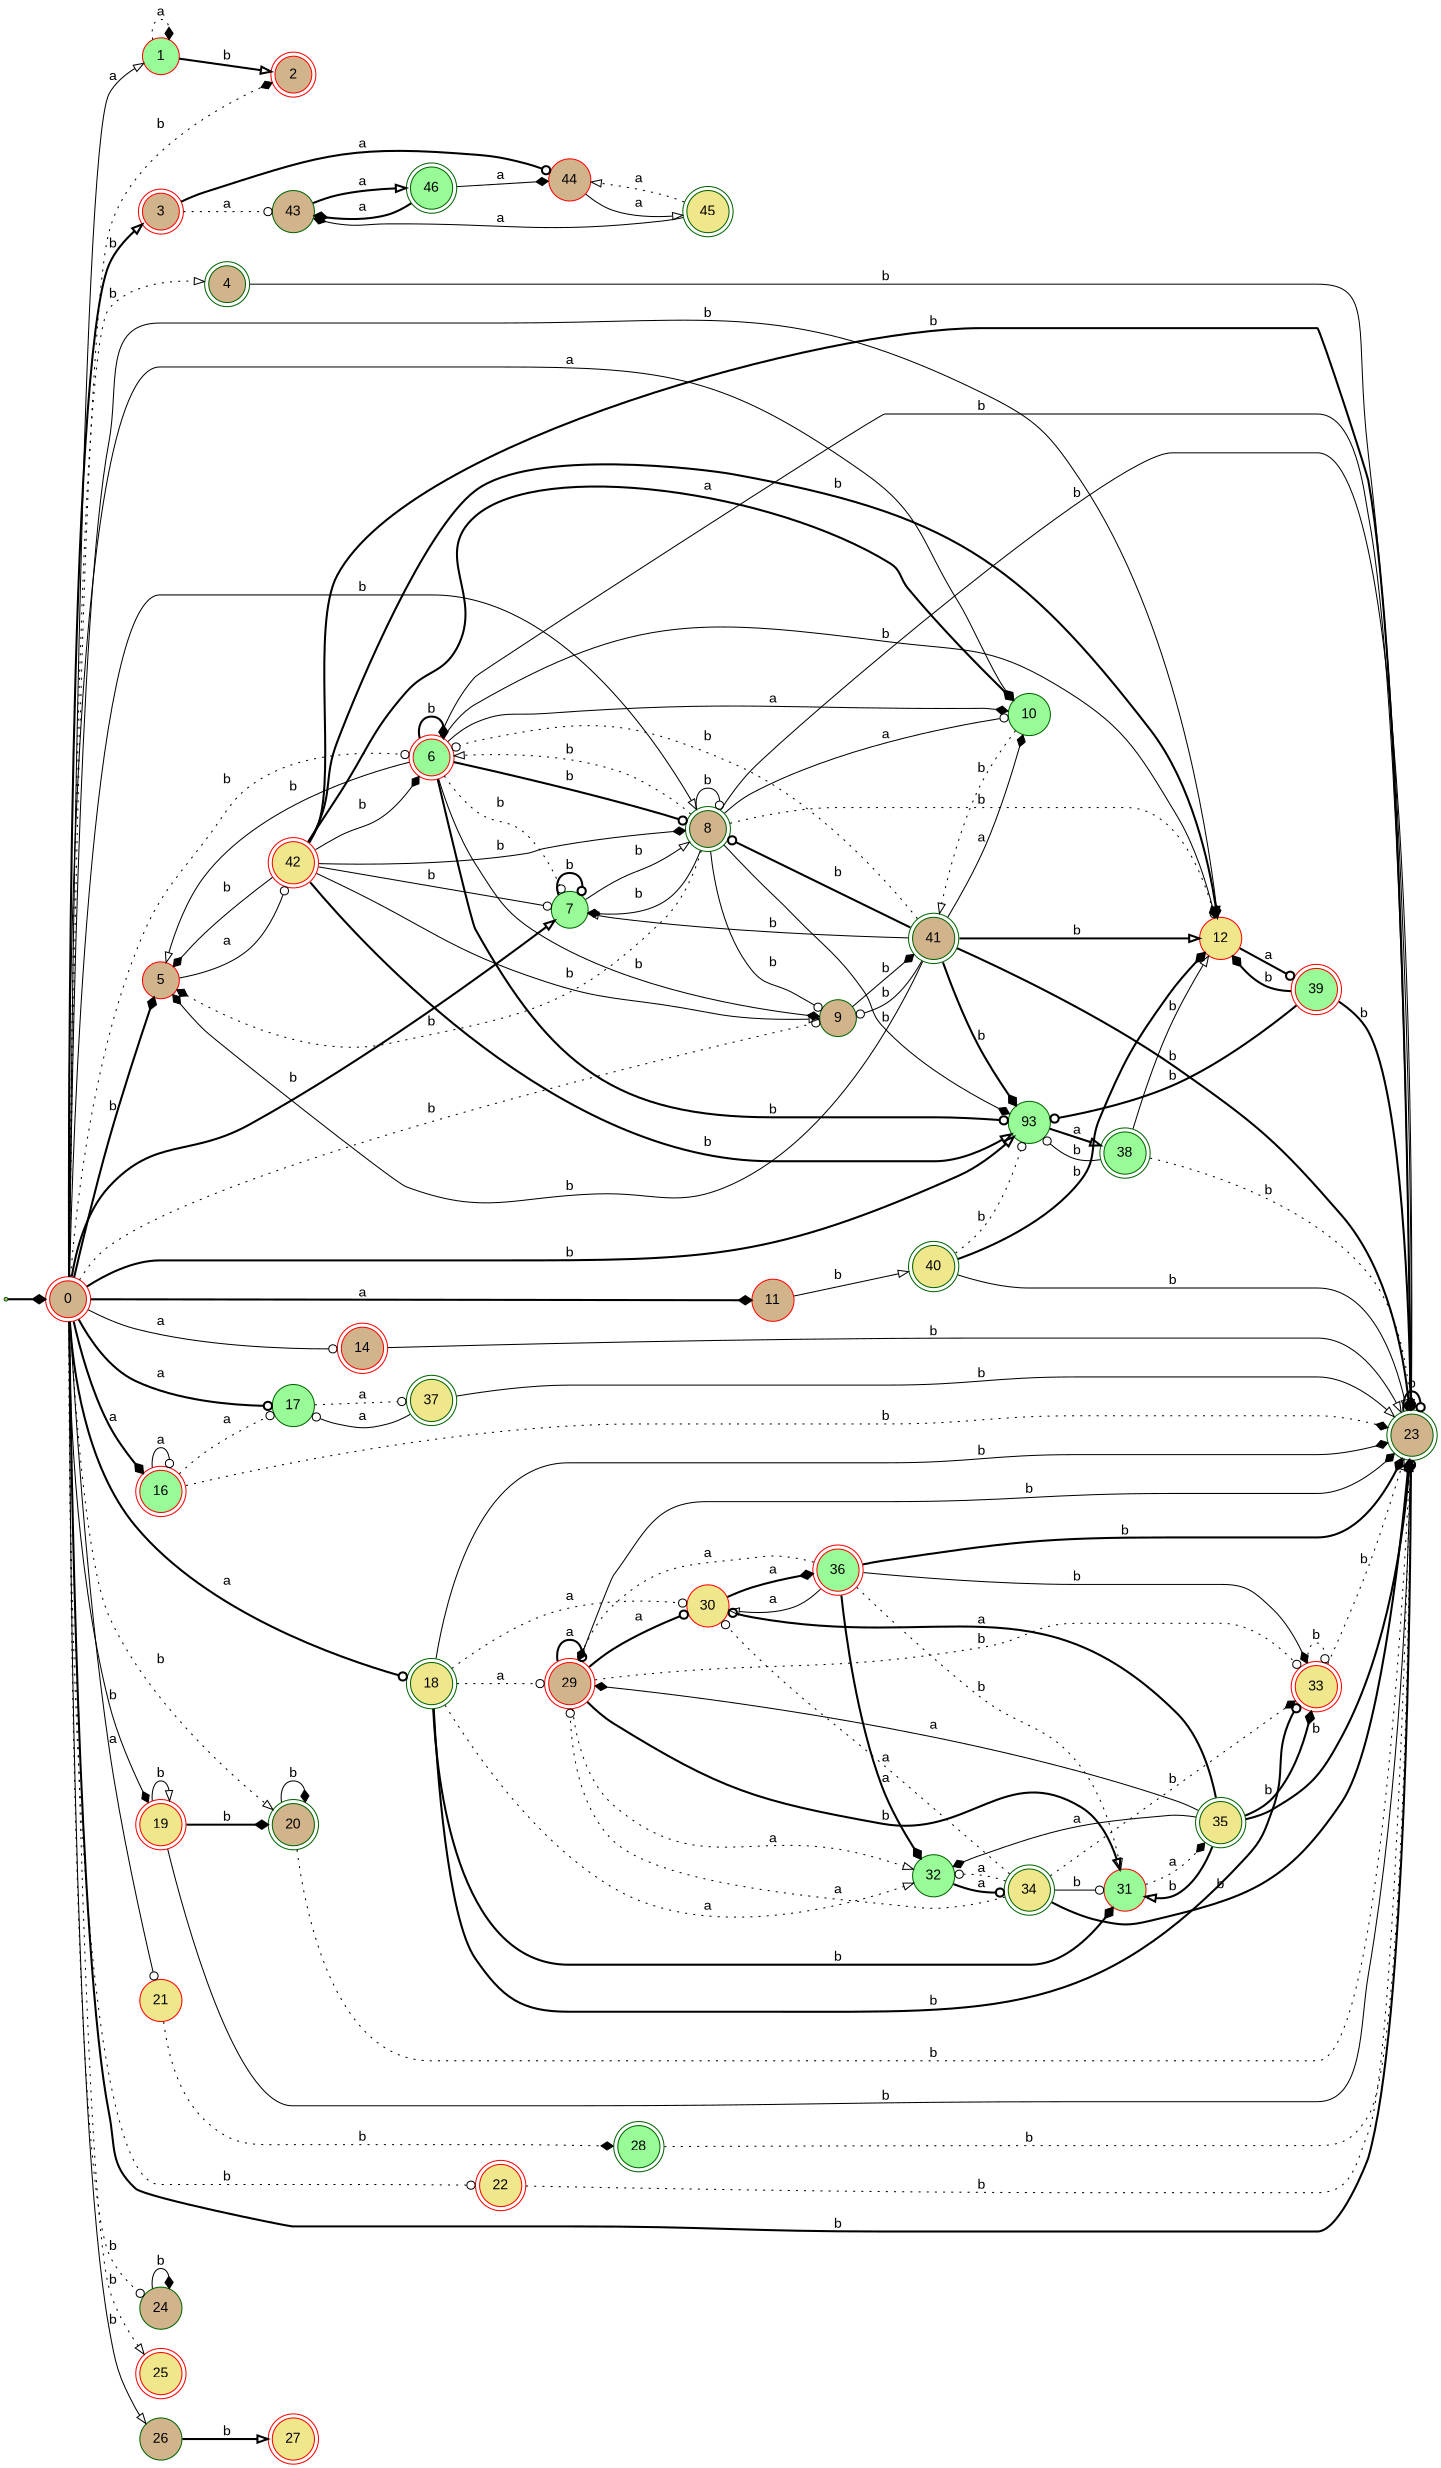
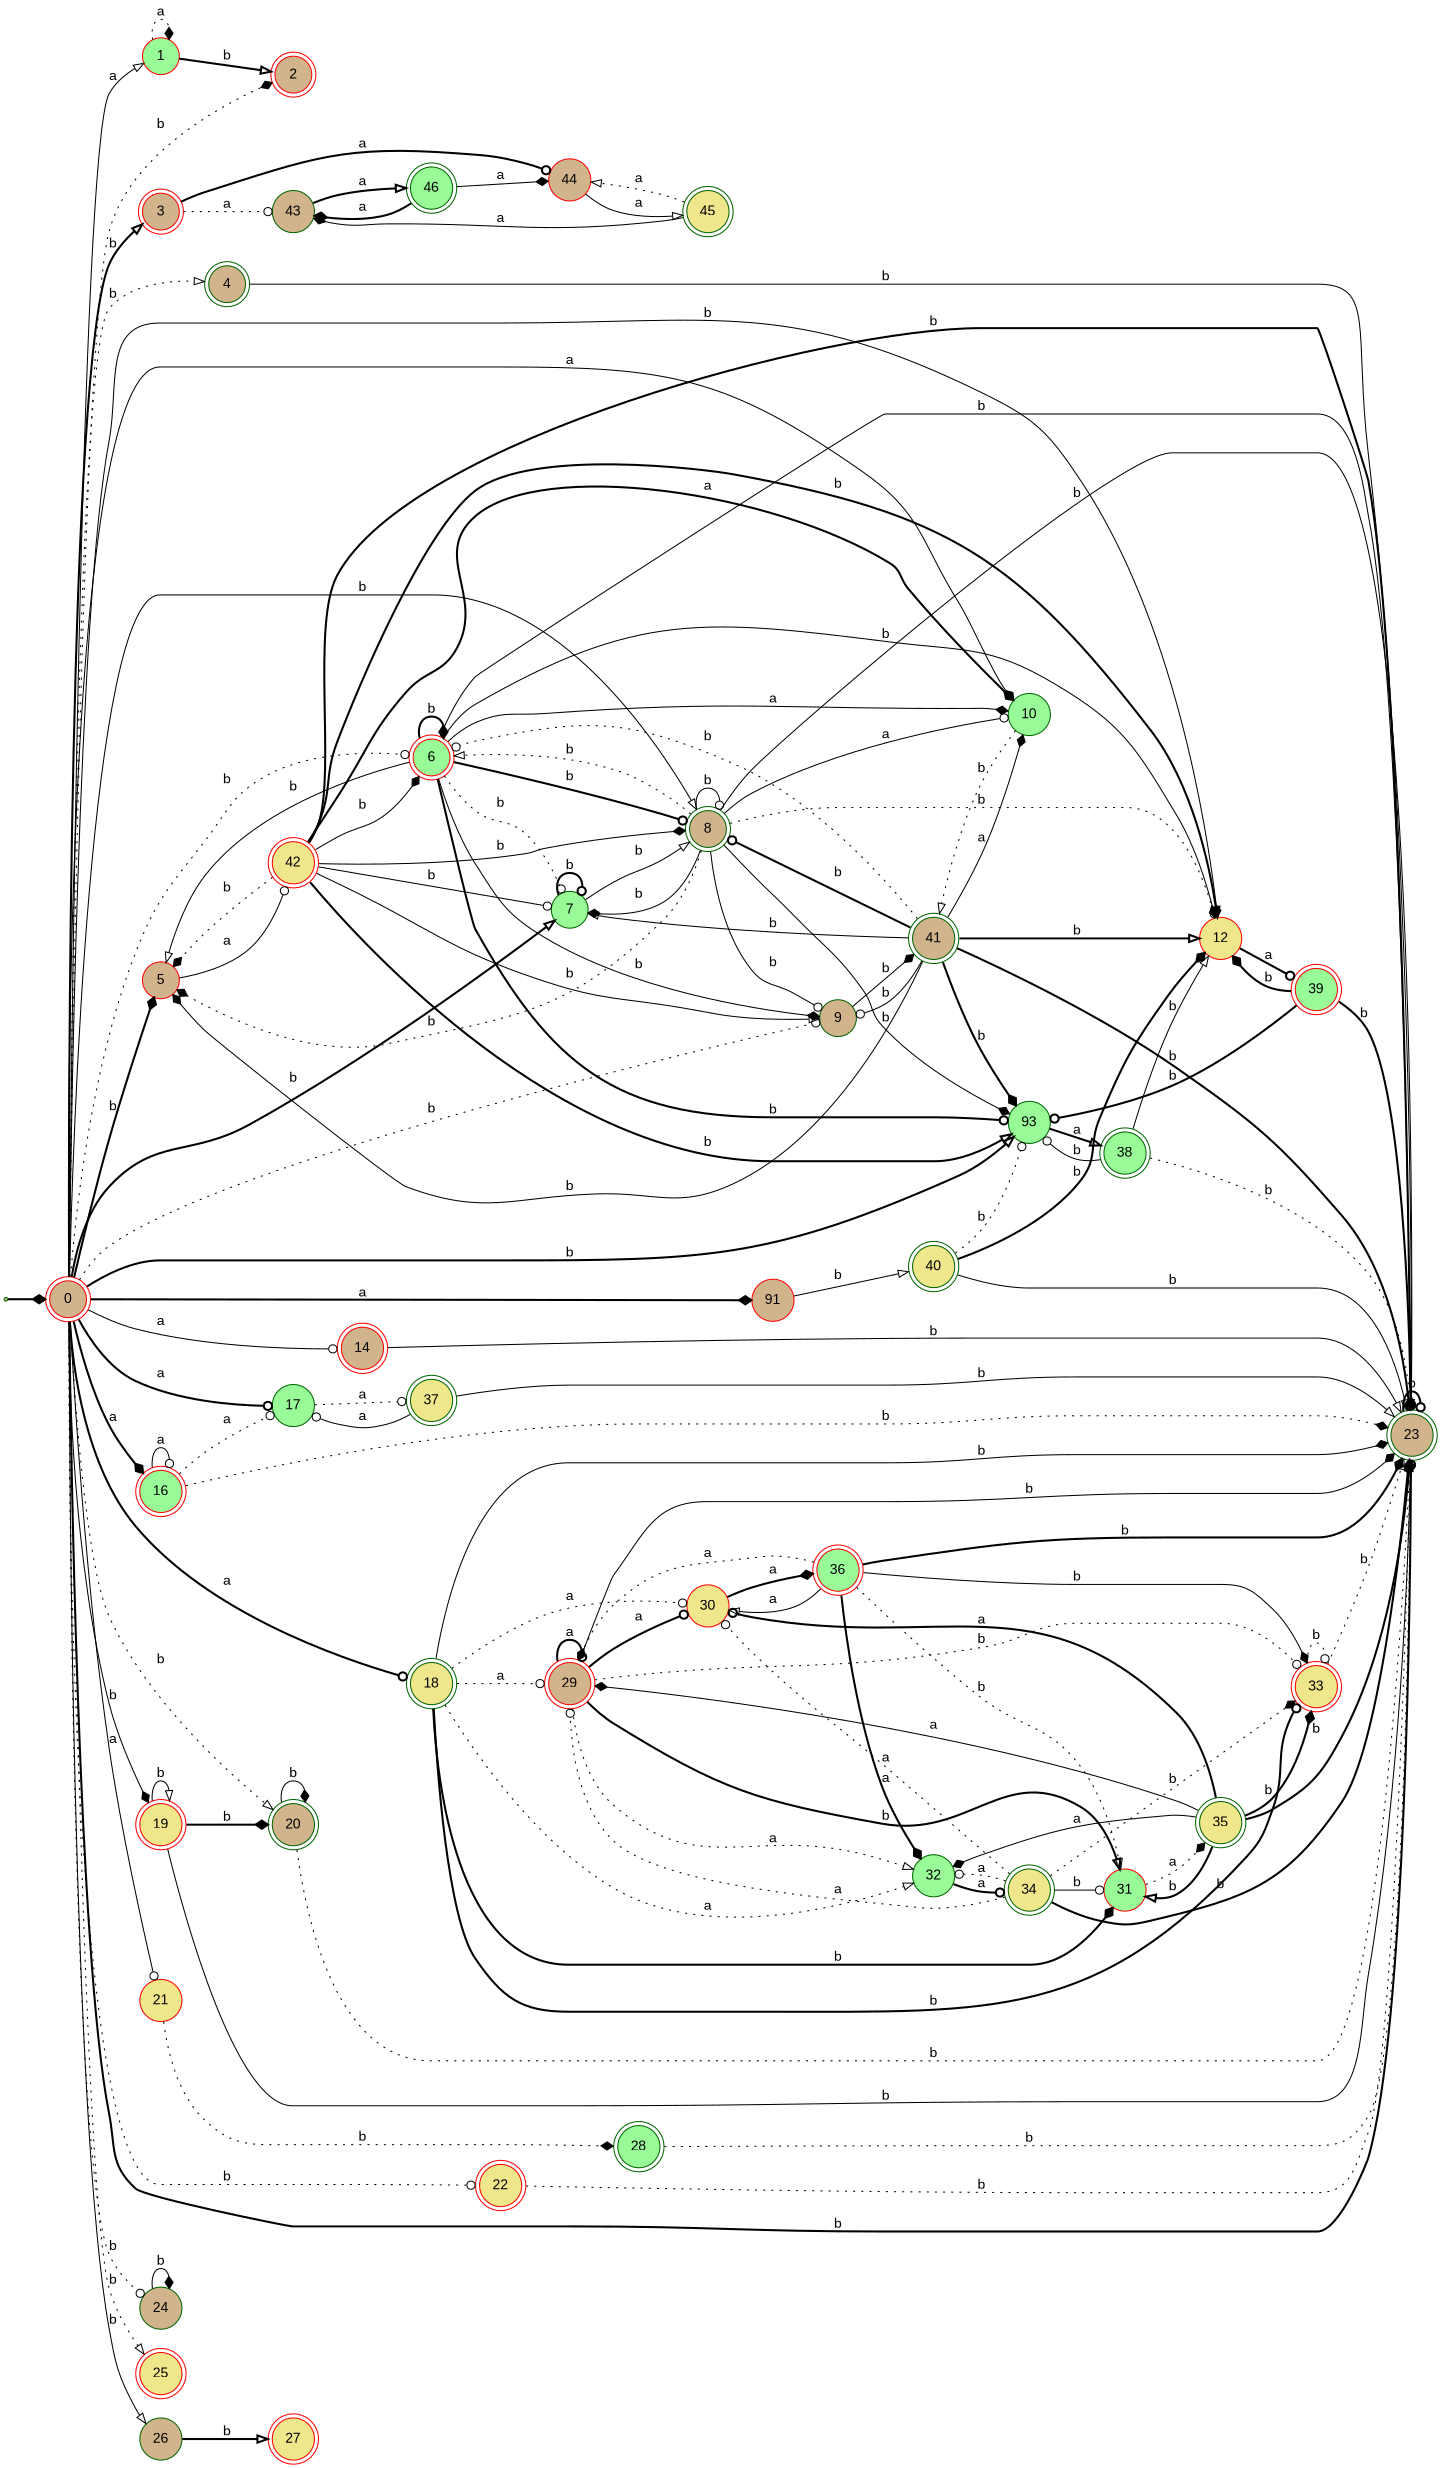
edge "42" -> "5": style solid -> dotted
node "11": label "11" -> "91"
